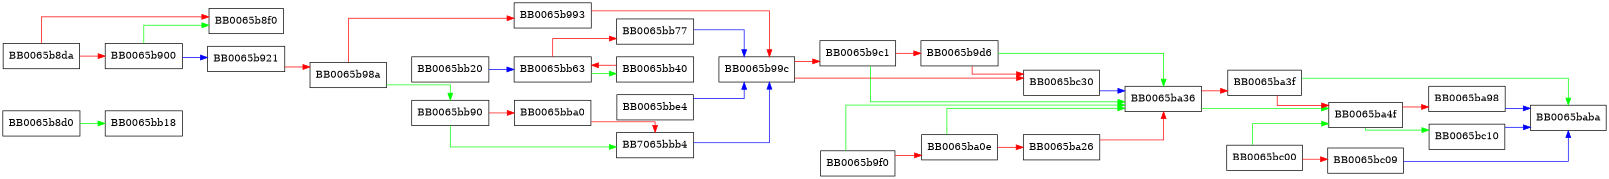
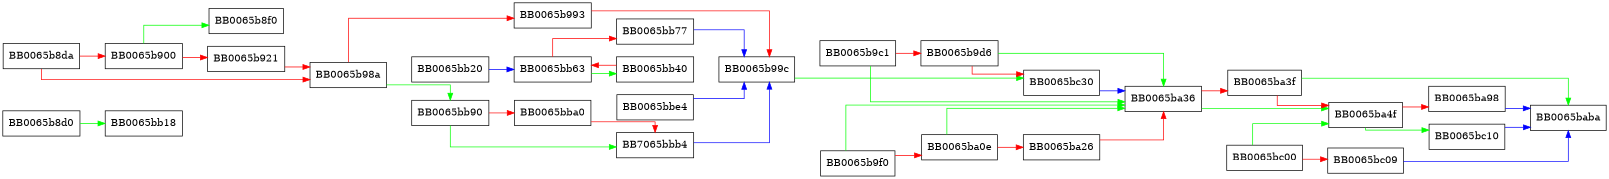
edge "BB0065b8da" -> "BB0065b8f0": now "BB0065b8da" -> "BB0065b98a"
edge "BB0065b900" -> "BB0065b921": color blue -> red
edge "BB0065b99c" -> "BB0065b9c1": removed
edge "BB0065b99c" -> "BB0065bc30": color red -> green
